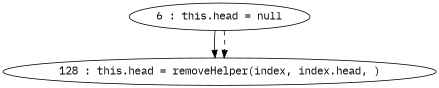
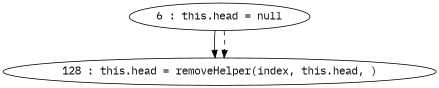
node "128 : this.head = removeHelper(index, index.head, )": label "128 : this.head = removeHelper(index, index.head, )" -> "128 : this.head = removeHelper(index, this.head, )"
